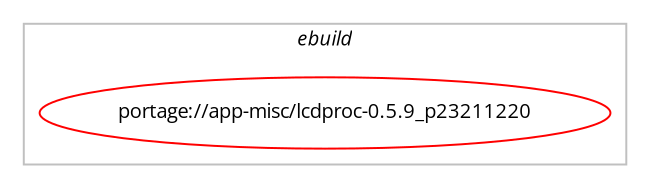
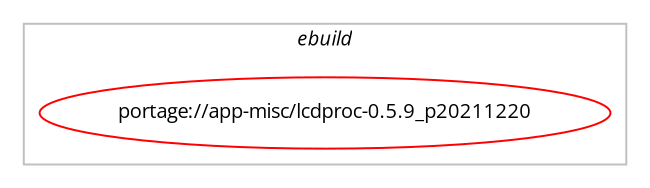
node "portage://app-misc/lcdproc-0.5.9_p23211220": label "portage://app-misc/lcdproc-0.5.9_p23211220" -> "portage://app-misc/lcdproc-0.5.9_p20211220"
